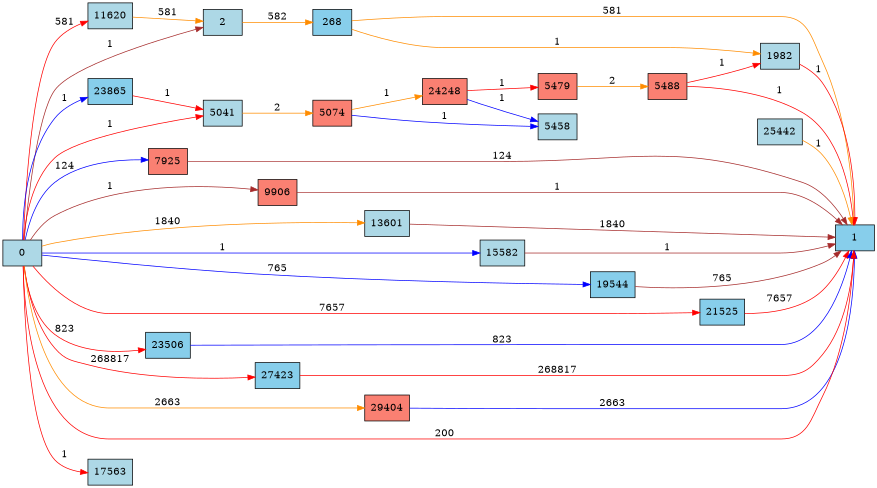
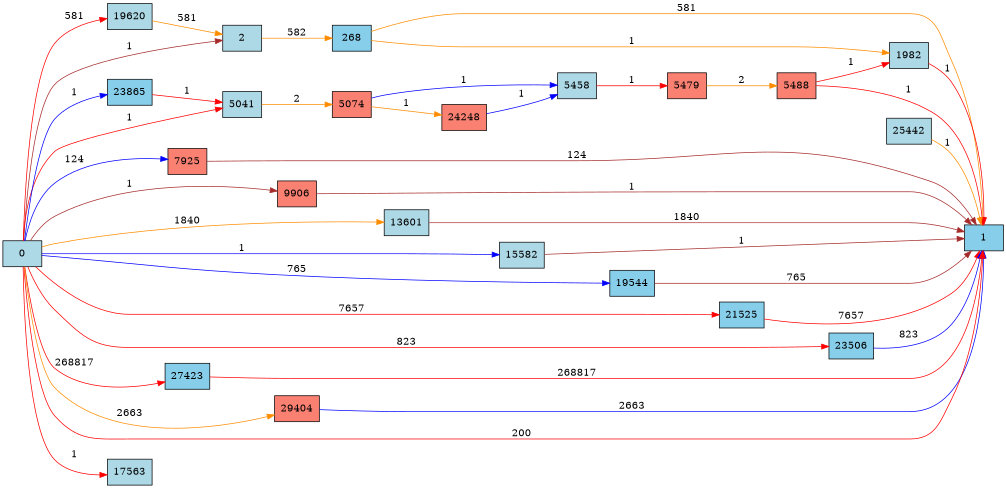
node "11620": label "11620" -> "19620"
edge "24248" -> "5479": now "5458" -> "5479"
